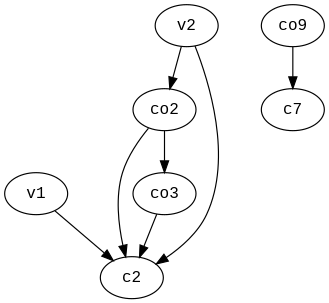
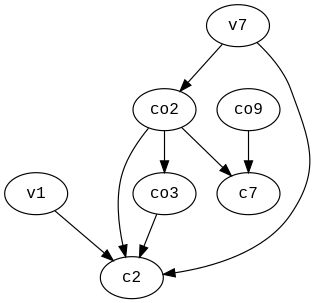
node "v2": label "v2" -> "v7"
edge "co2" -> "c7": added
